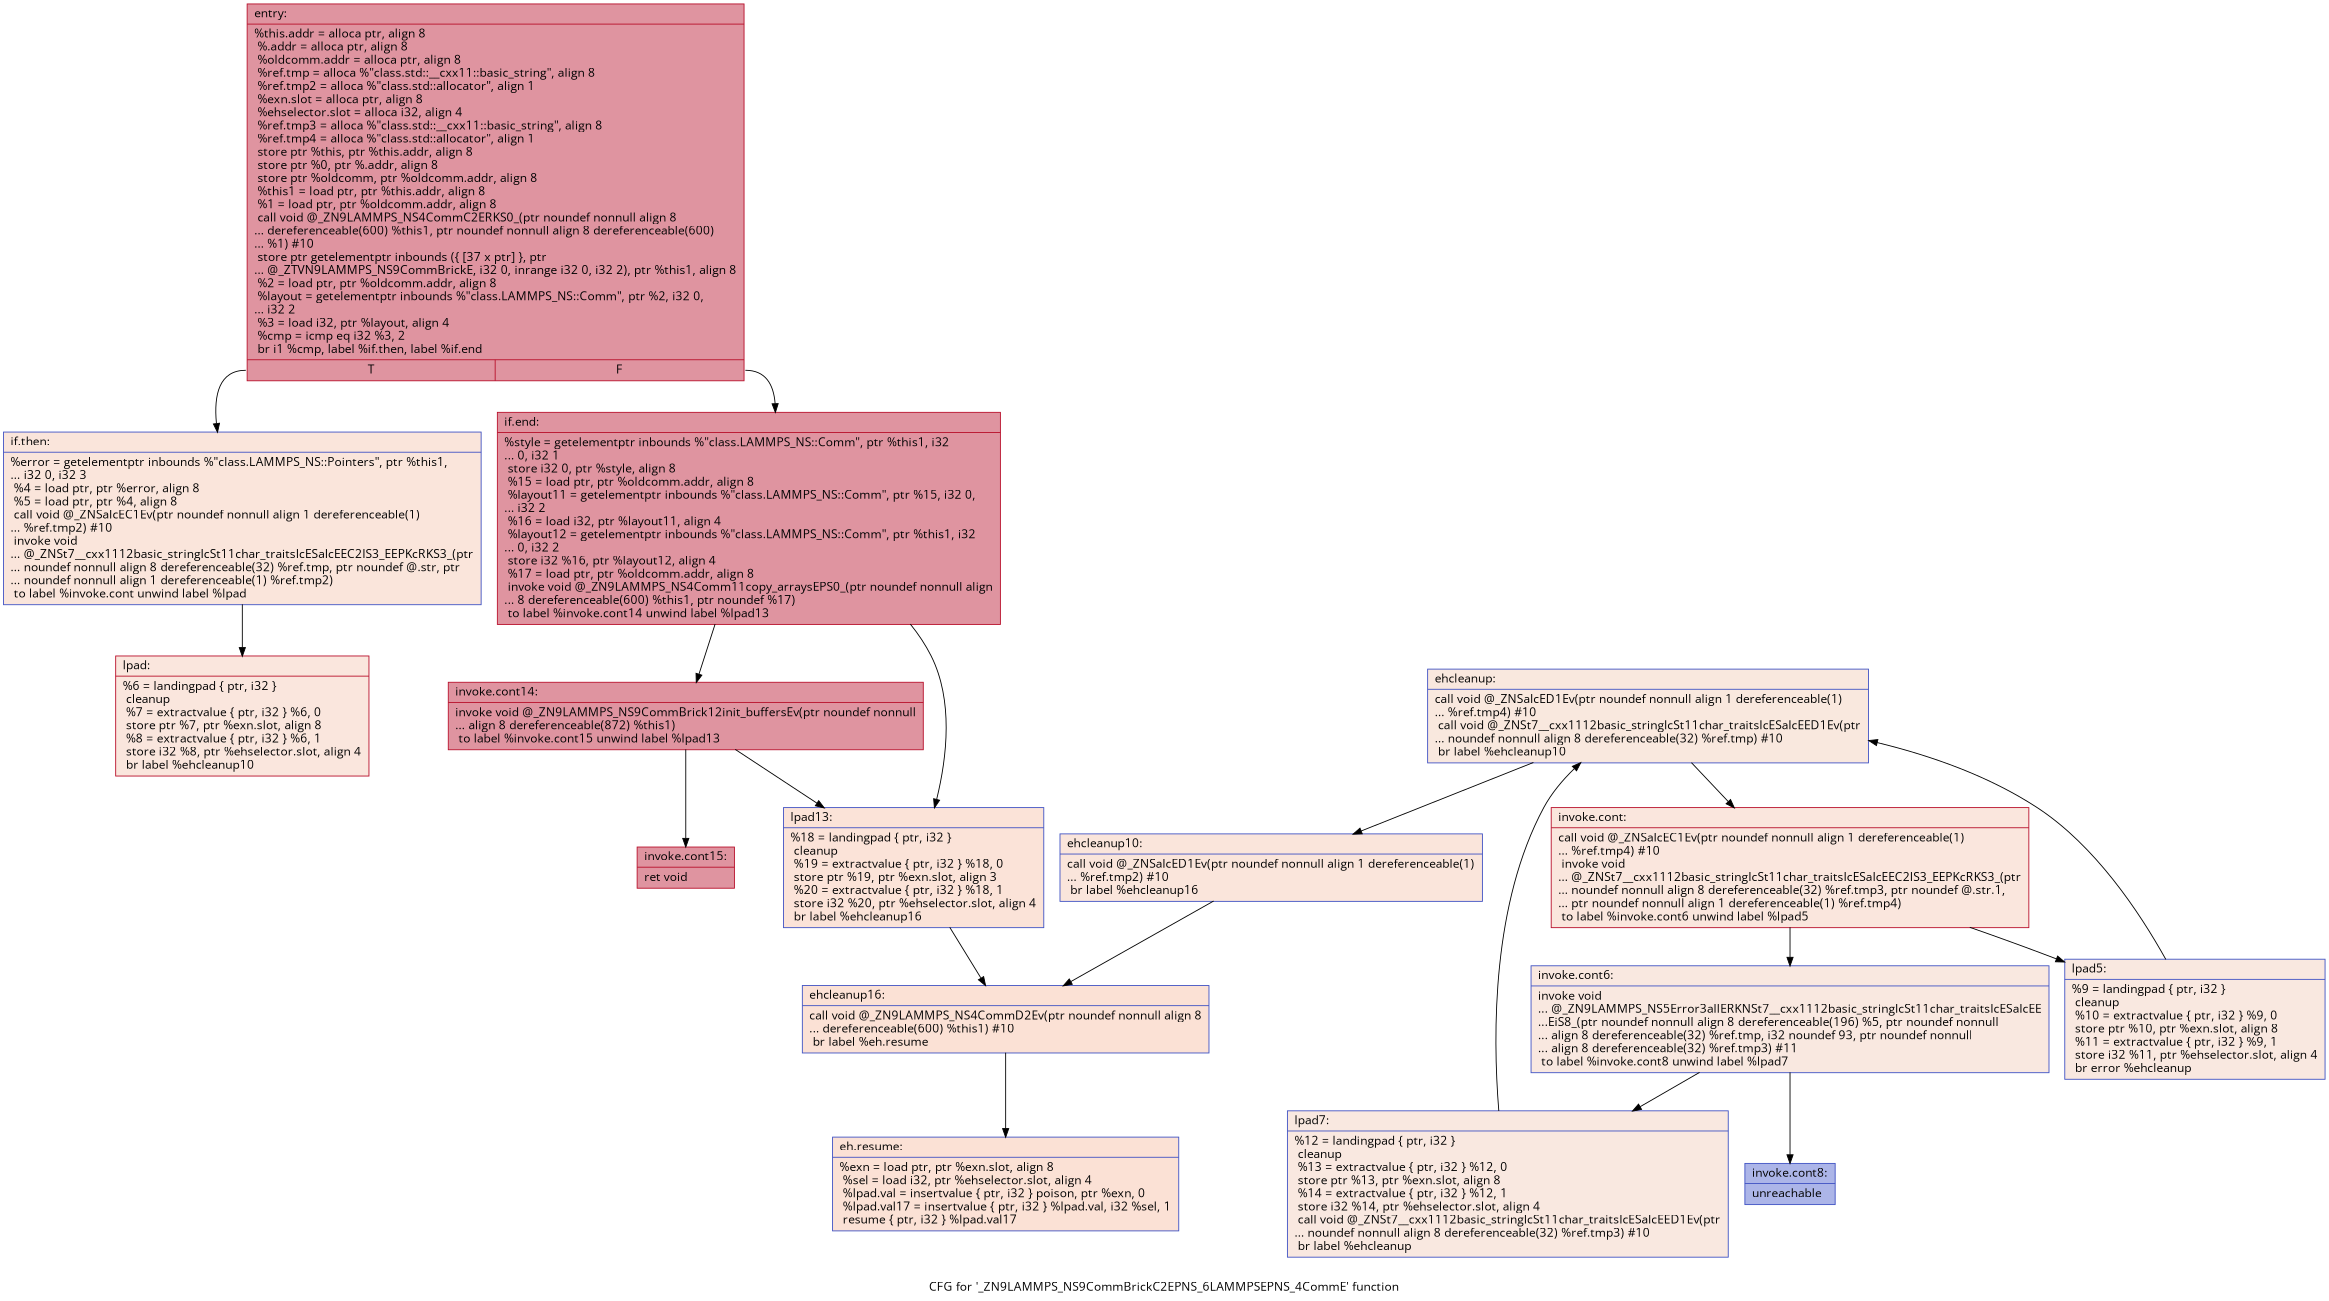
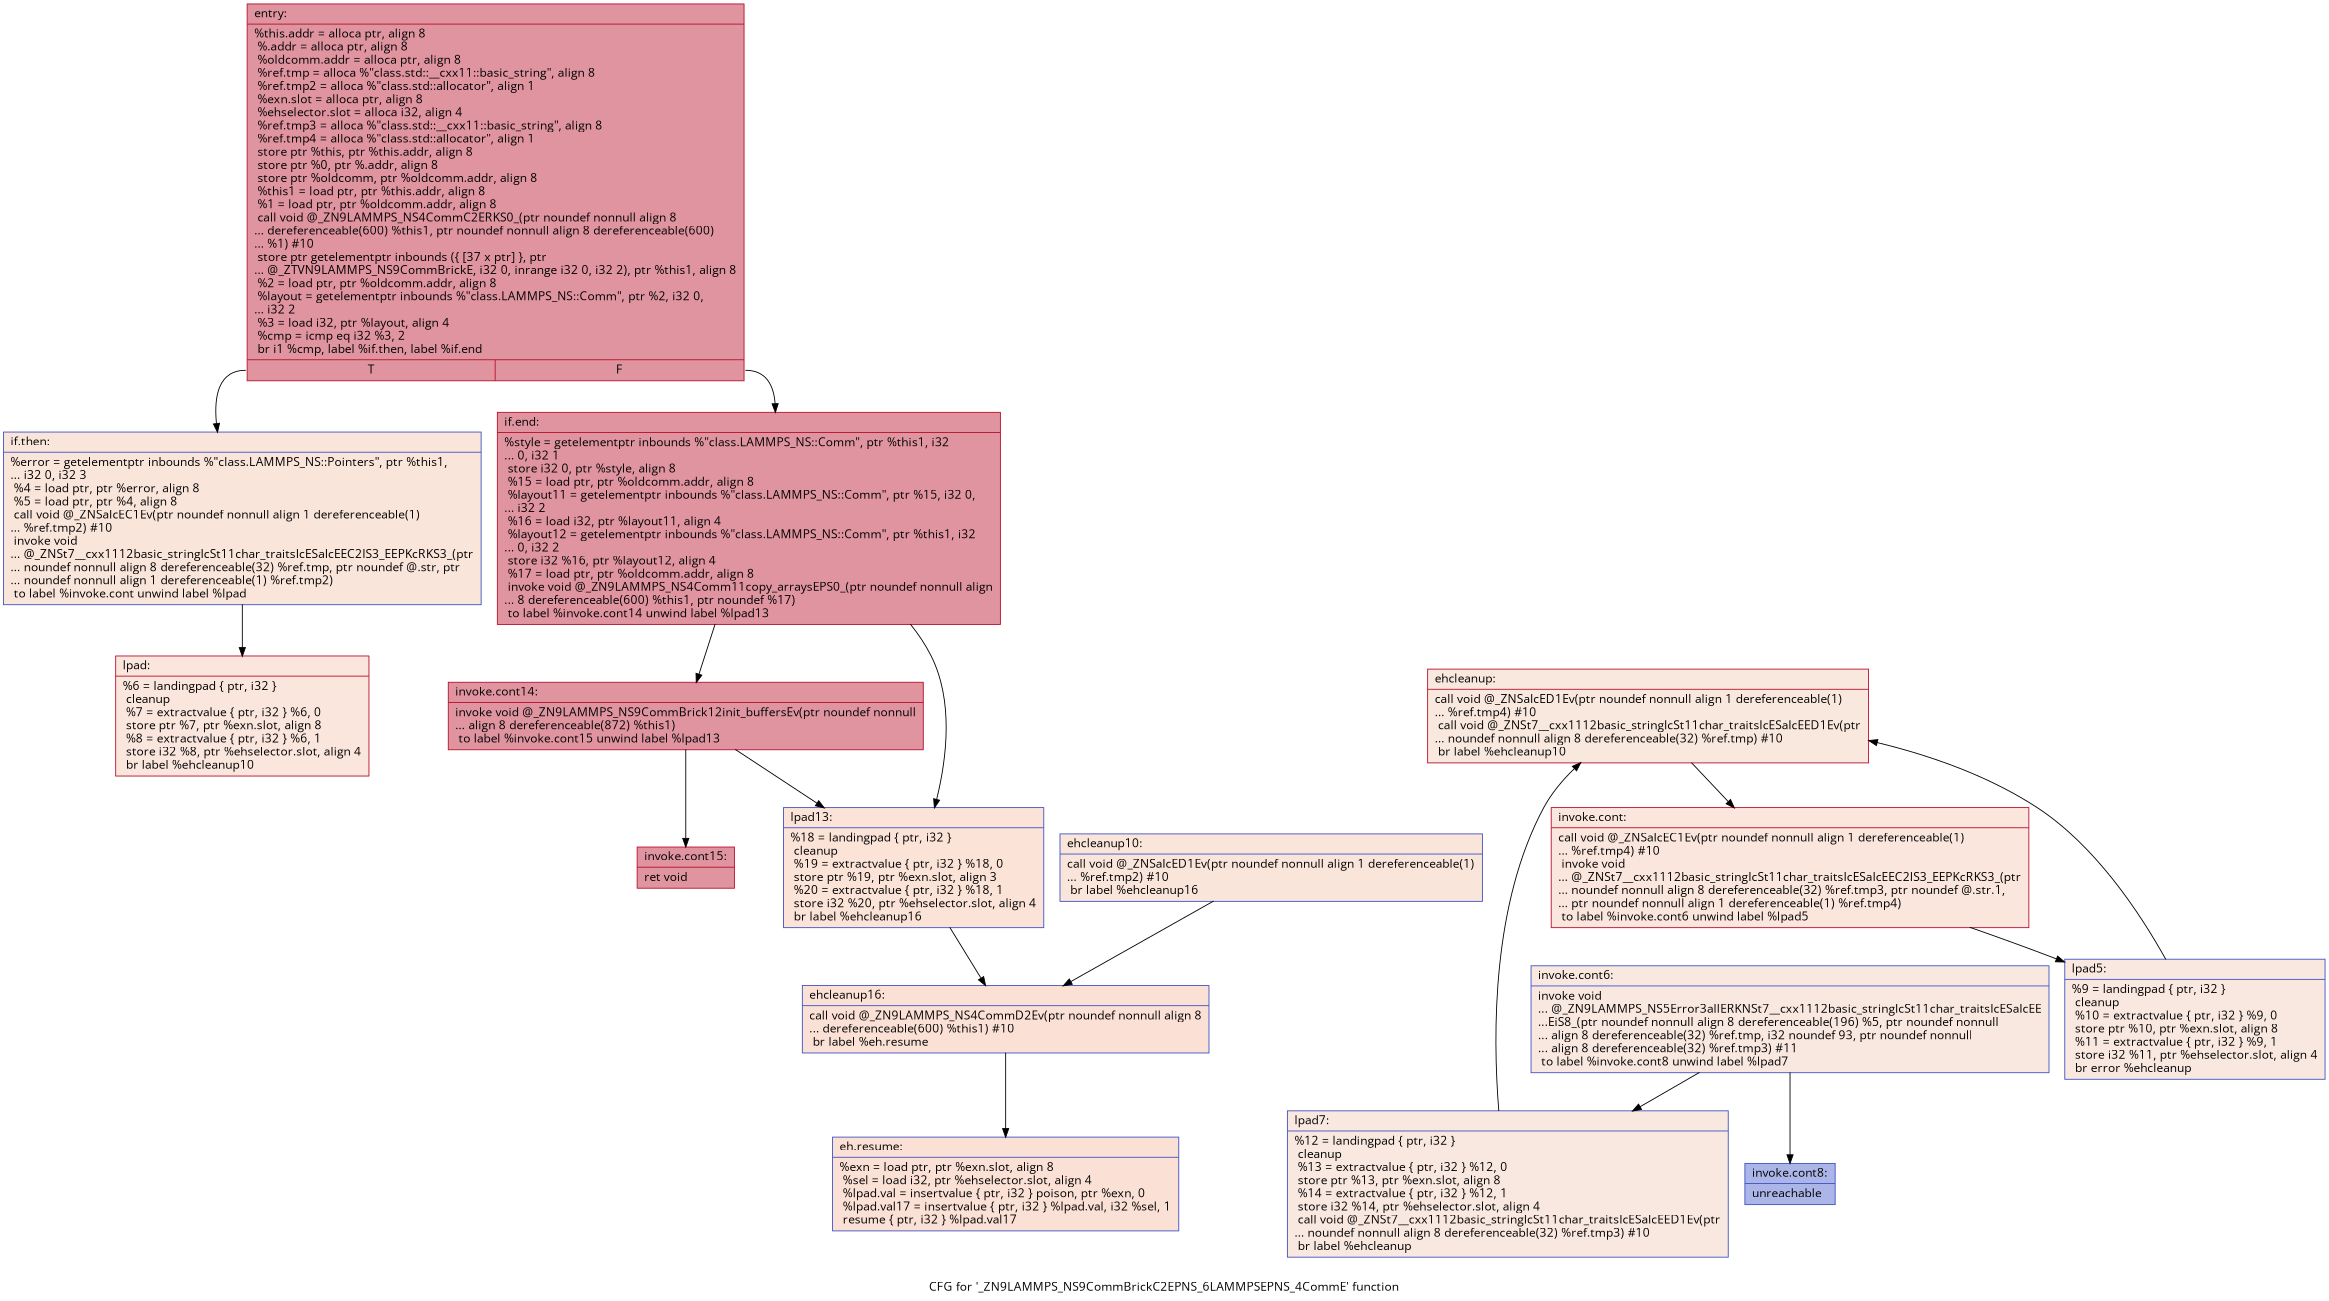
node "ehcleanup:": color #3d50c3ff -> #b70d28ff
edge "ehcleanup:" -> "ehcleanup10:": removed
edge "invoke.cont:" -> "invoke.cont6:": removed
